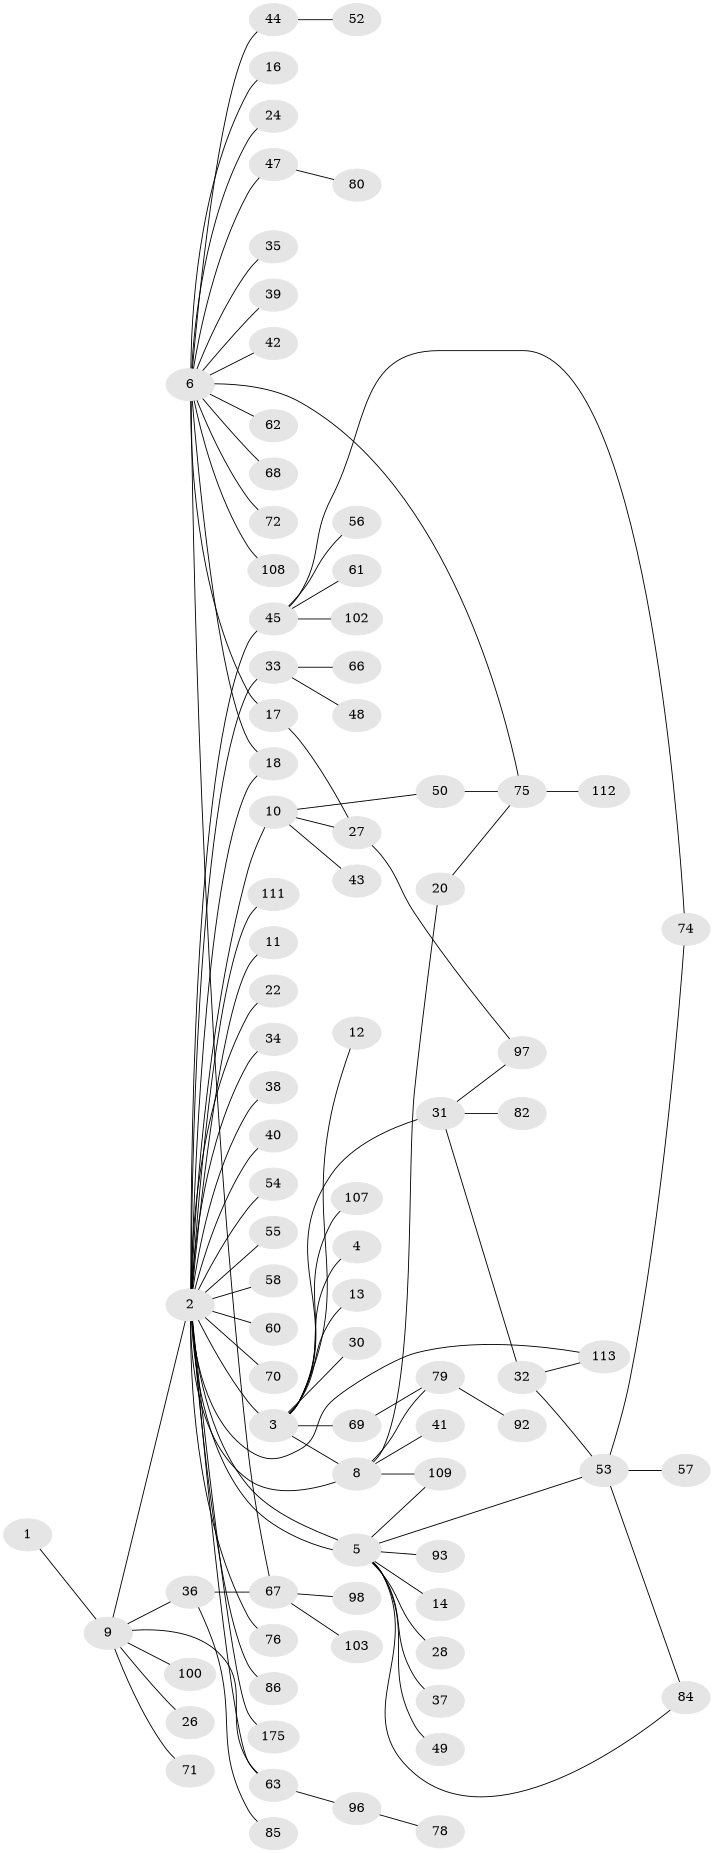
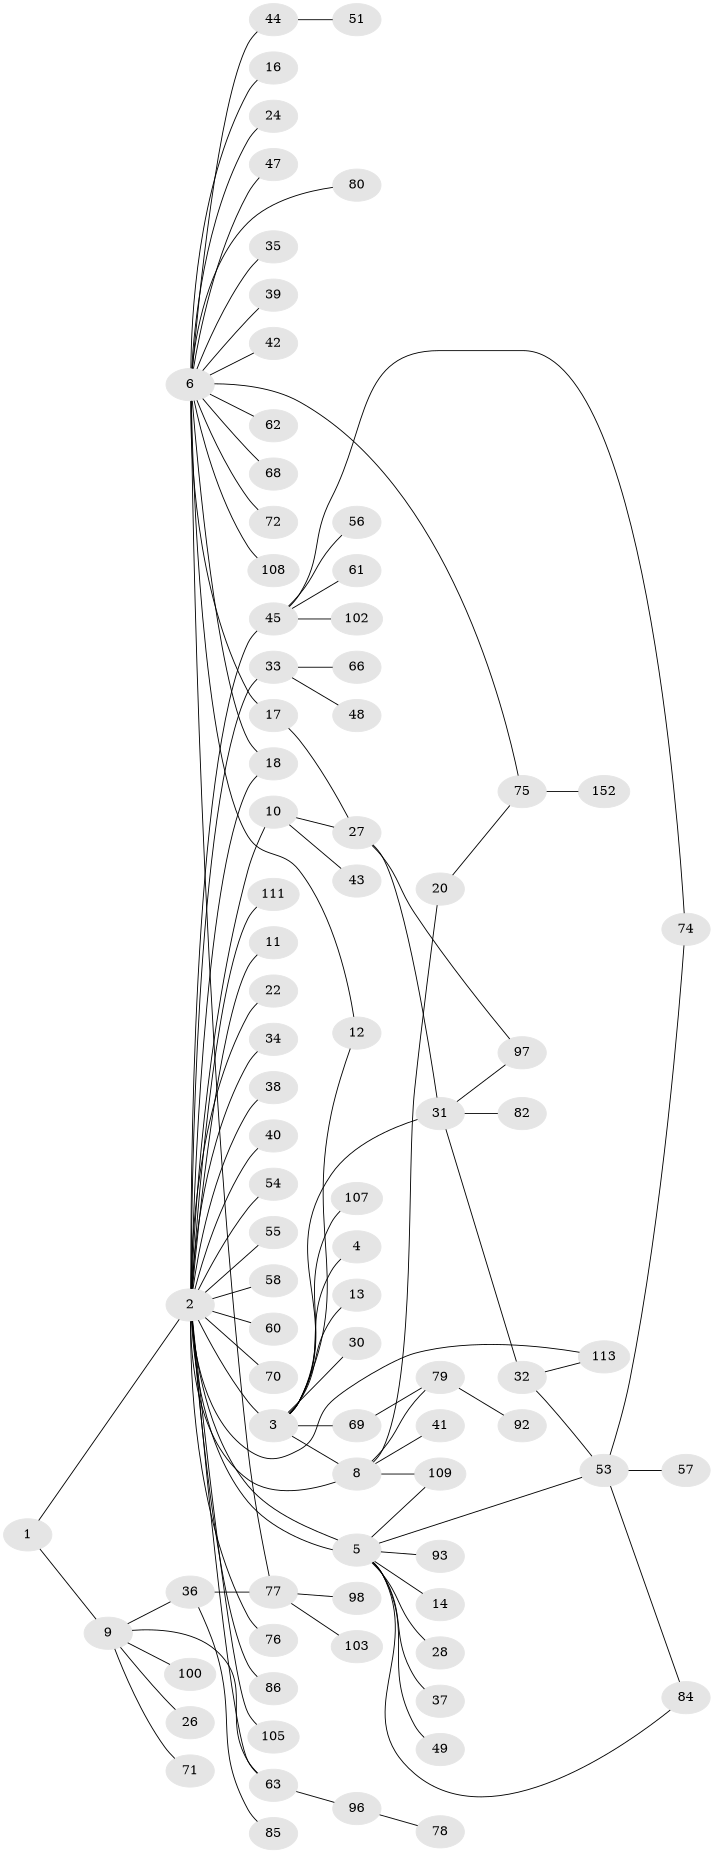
node "52": label "52" -> "51"
edge "47" -- "80": now "6" -- "80"
edge "6" -- "12": added
node "50": removed
node "112": label "112" -> "152"
edge "27" -- "31": added
edge "2" -- "9": now "2" -- "1"
node "67": label "67" -> "77"
node "175": label "175" -> "105"
